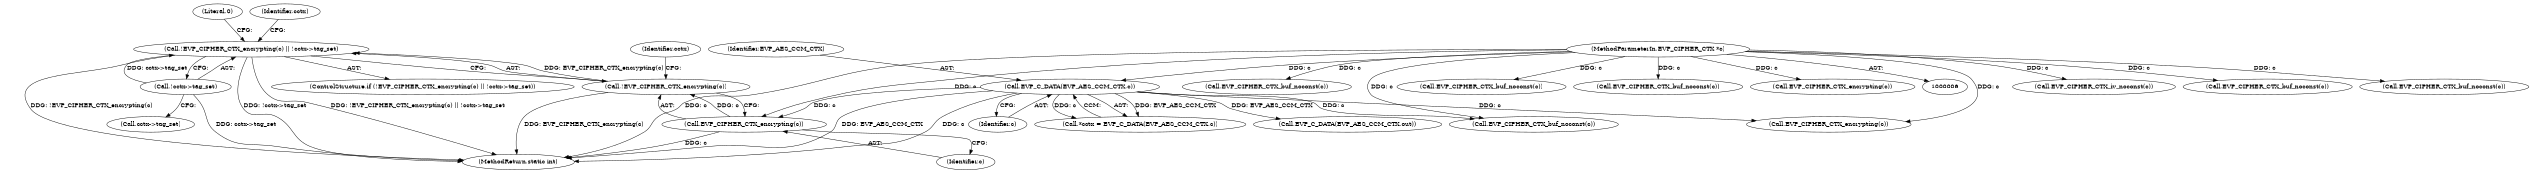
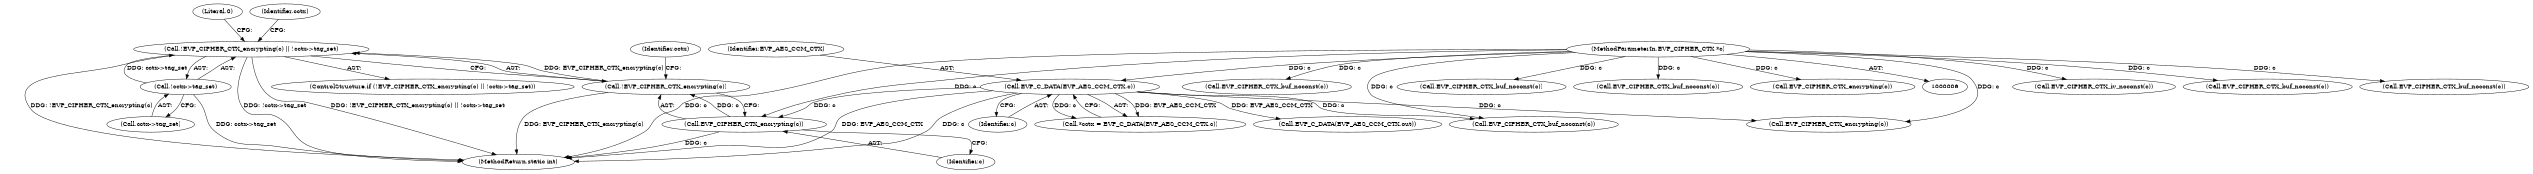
edge "(Call,!EVP_CIPHER_CTX_encrypting(c) || !cctx->tag_set)" -> "(Call,!cctx->tag_set)": label "CFG: " -> "AST: "
edge "(Call,cctx->tag_set)" -> "(Call,!cctx->tag_set)": added, label "AST:"
edge "(Call,*cctx = EVP_C_DATA(EVP_AES_CCM_CTX,c))" -> "(Call,EVP_C_DATA(EVP_AES_CCM_CTX,c))": label "CCM: " -> "CFG: "
